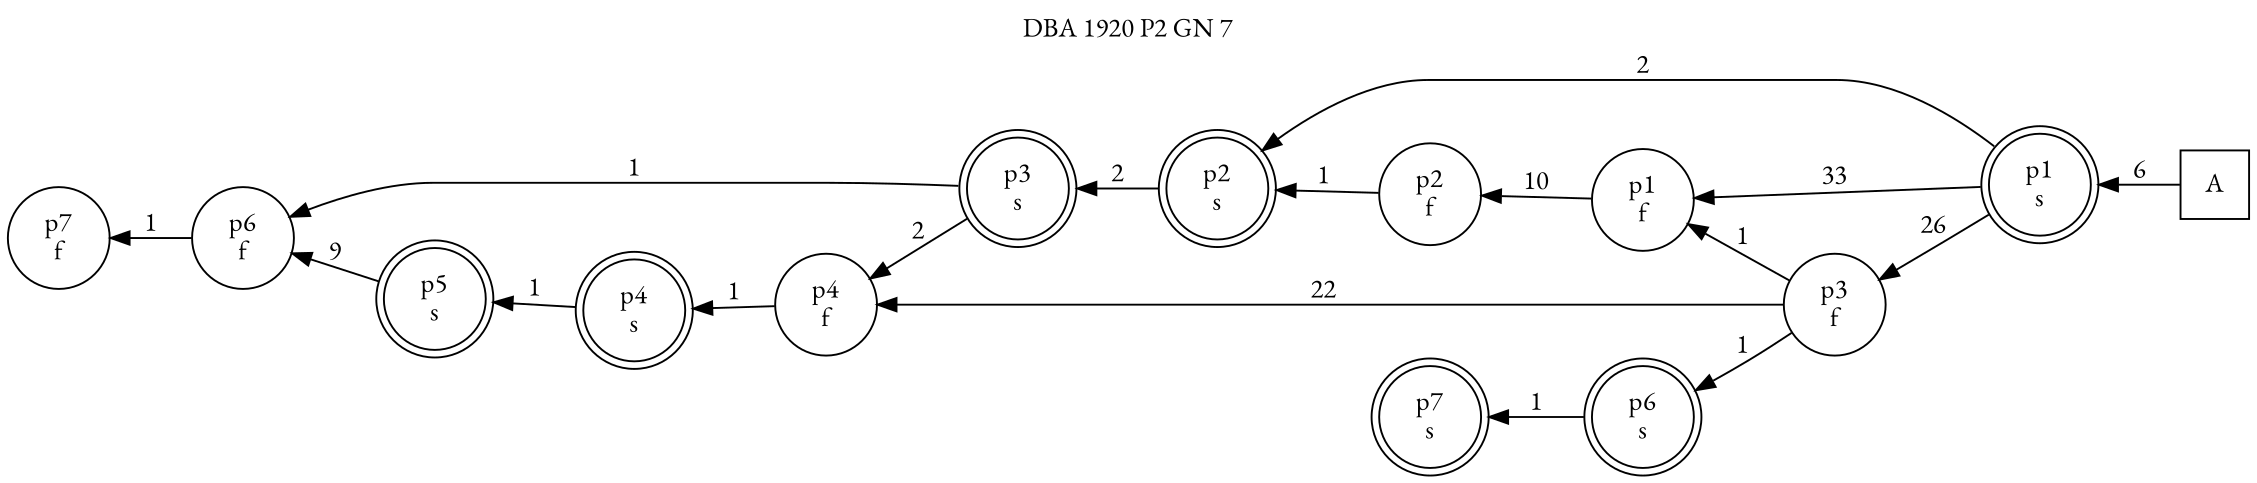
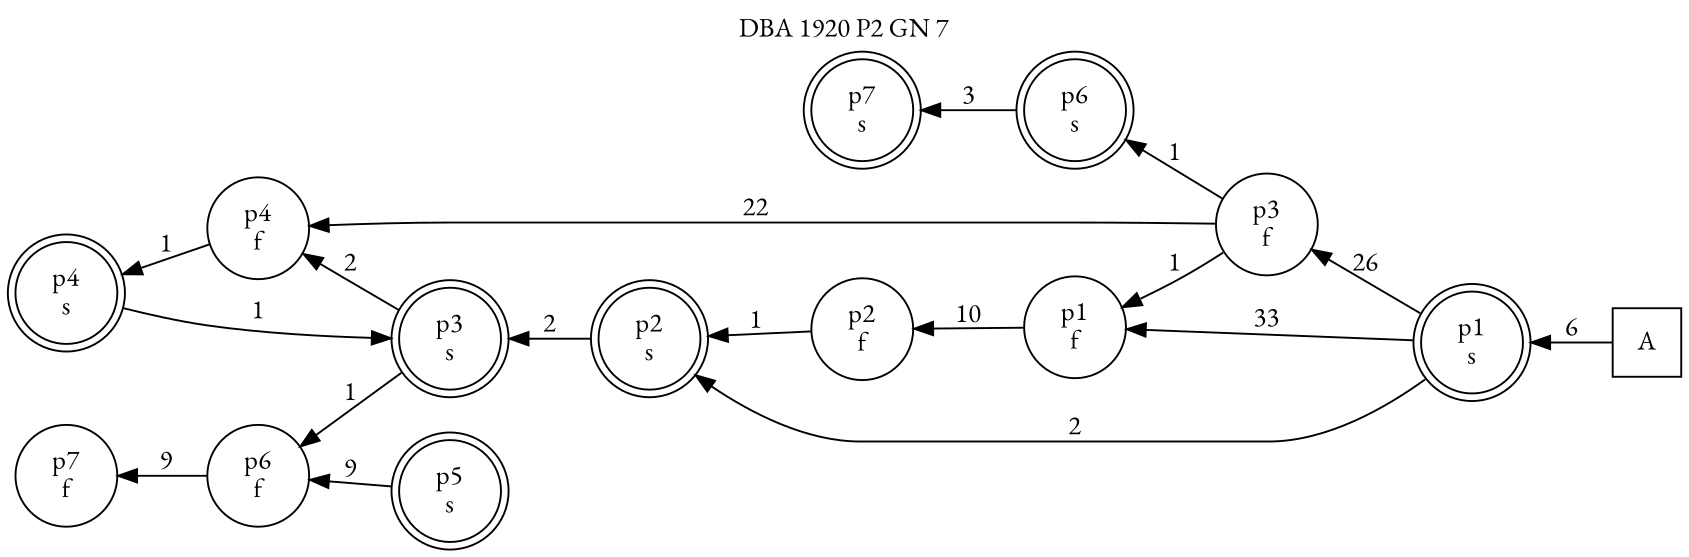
edge "p6 f" -> "p7 f": label "1" -> "9"
edge "p4 s" -> "p5 s": now "p4 s" -> "p3 s"
edge "p6 s" -> "p7 s": label "1" -> "3"
